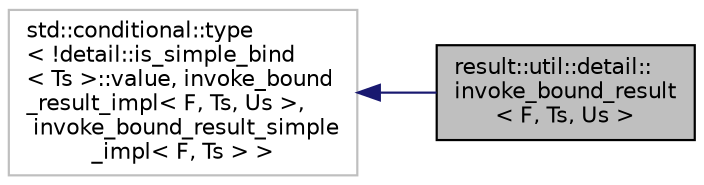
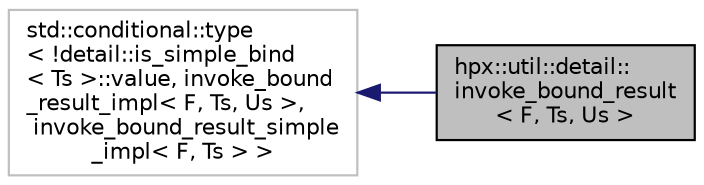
node "result::util::detail:: invoke_bound_result < F, Ts, Us >": label "result::util::detail:: invoke_bound_result < F, Ts, Us >" -> "hpx::util::detail:: invoke_bound_result < F, Ts, Us >"
